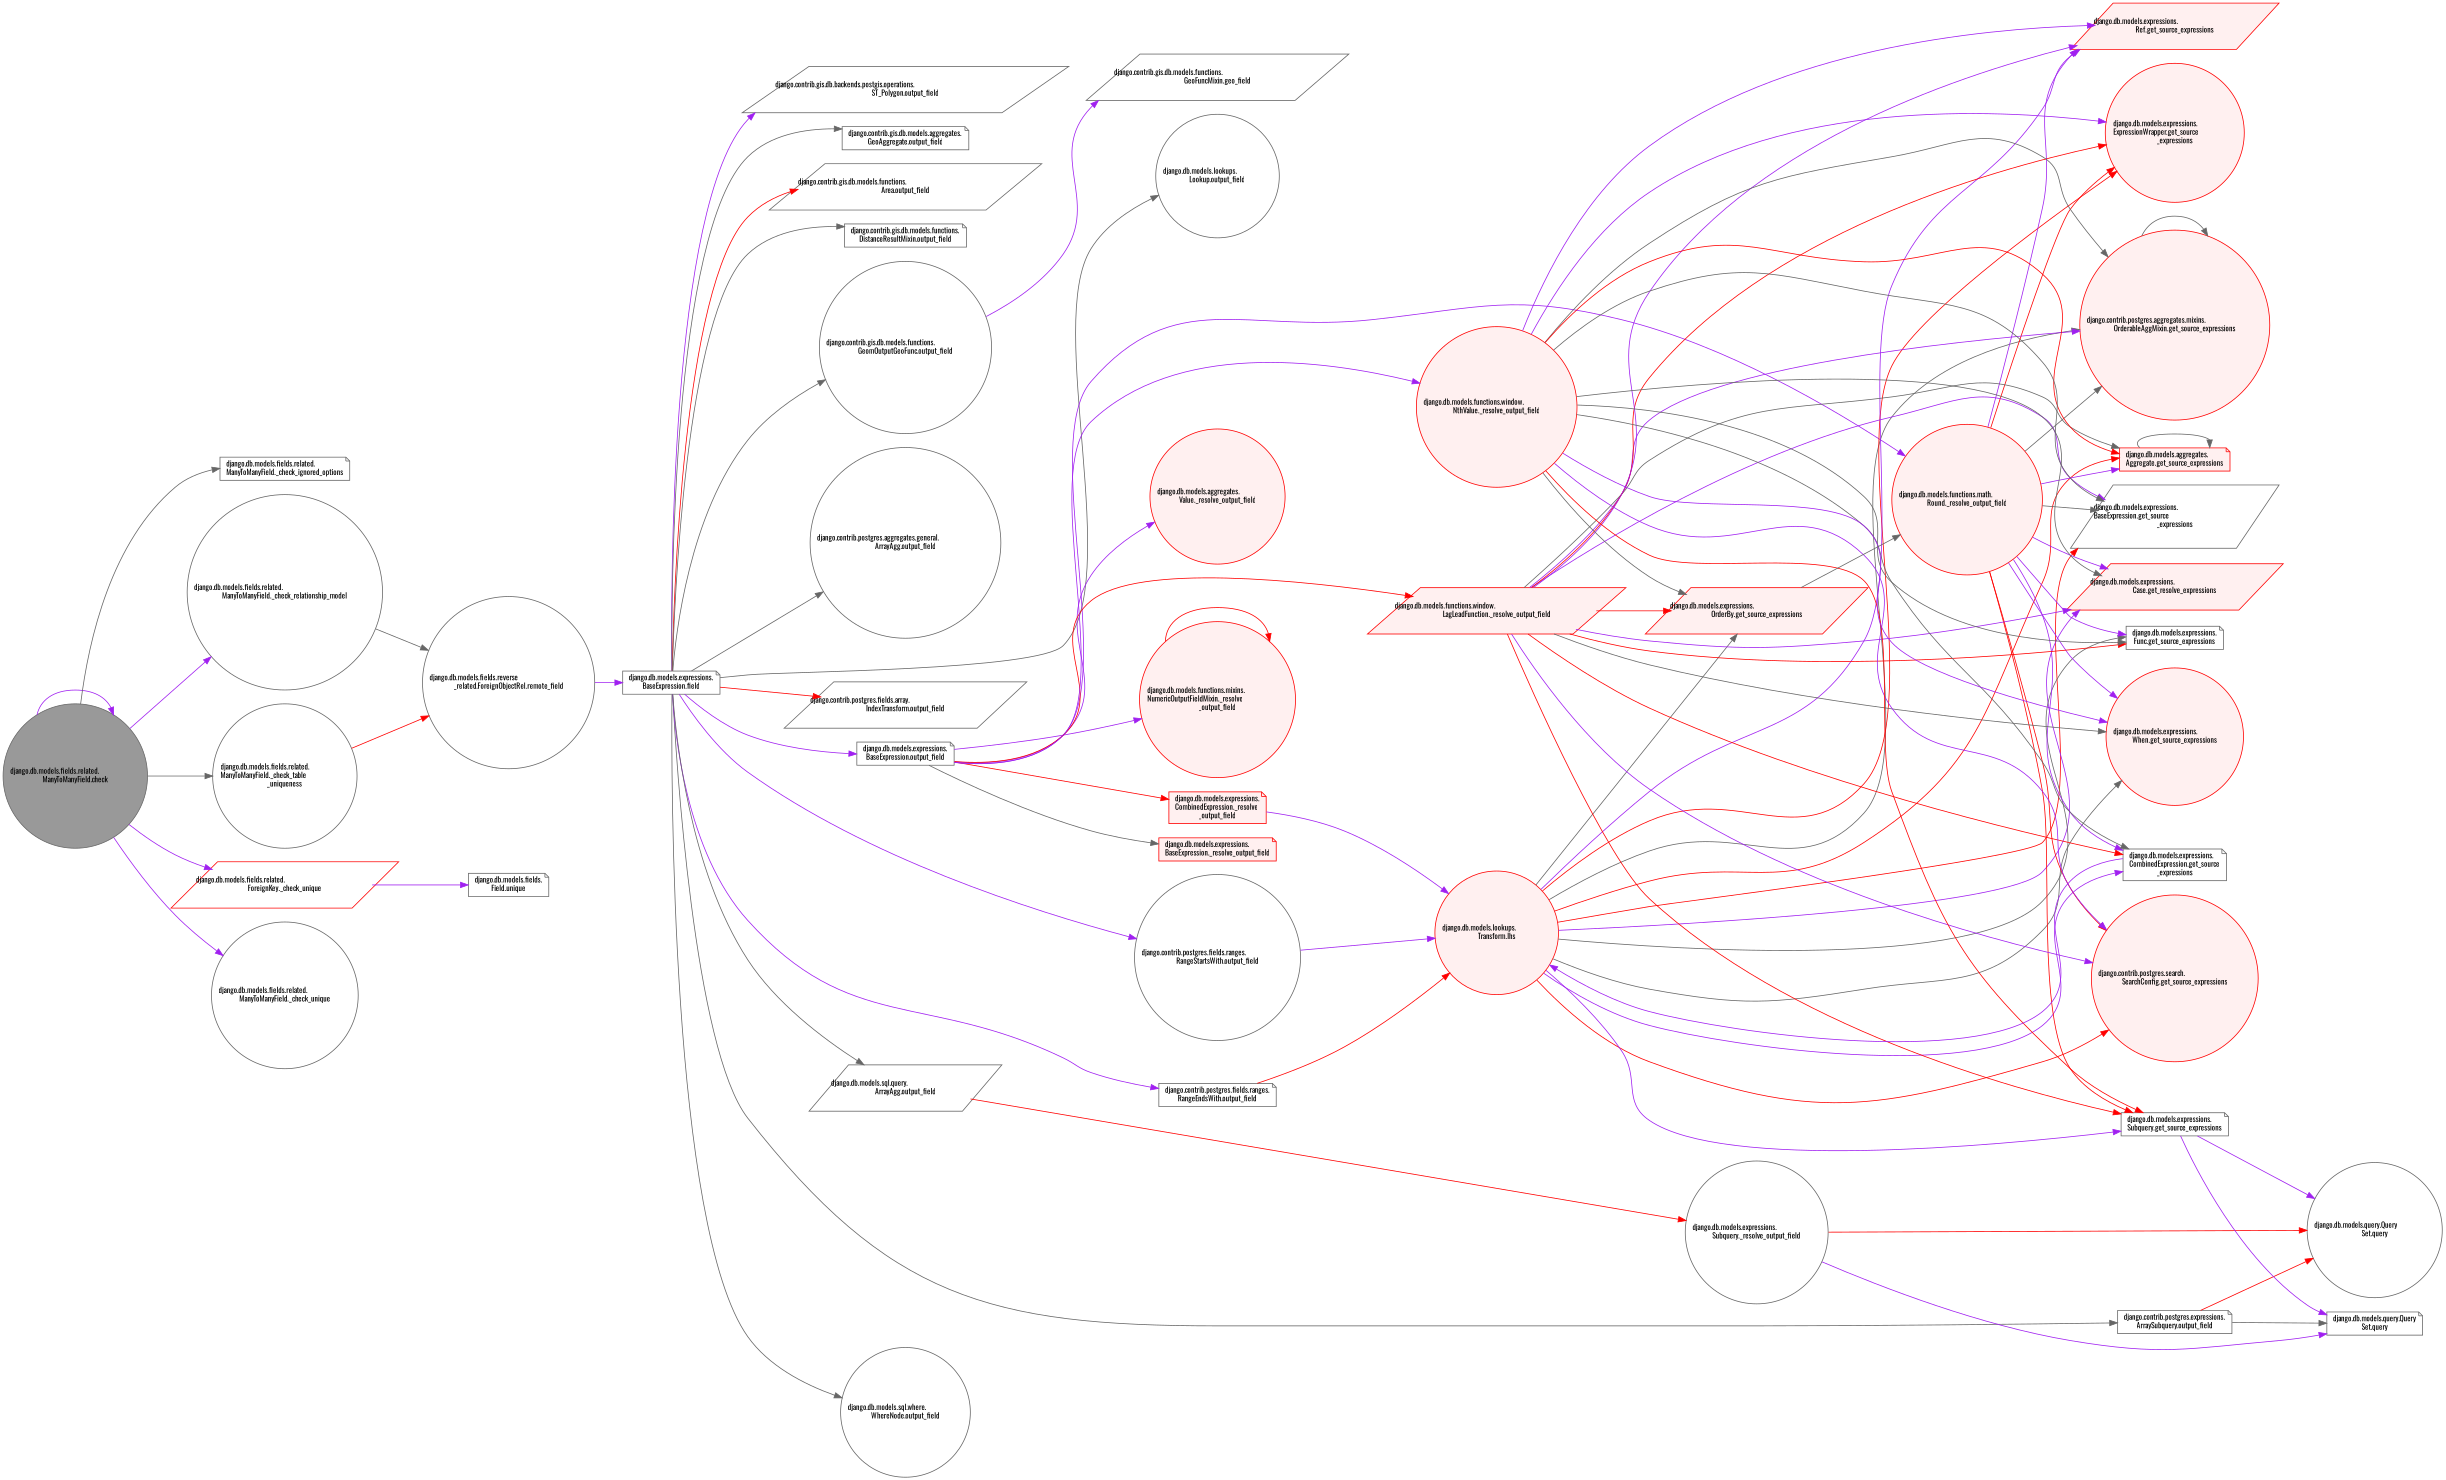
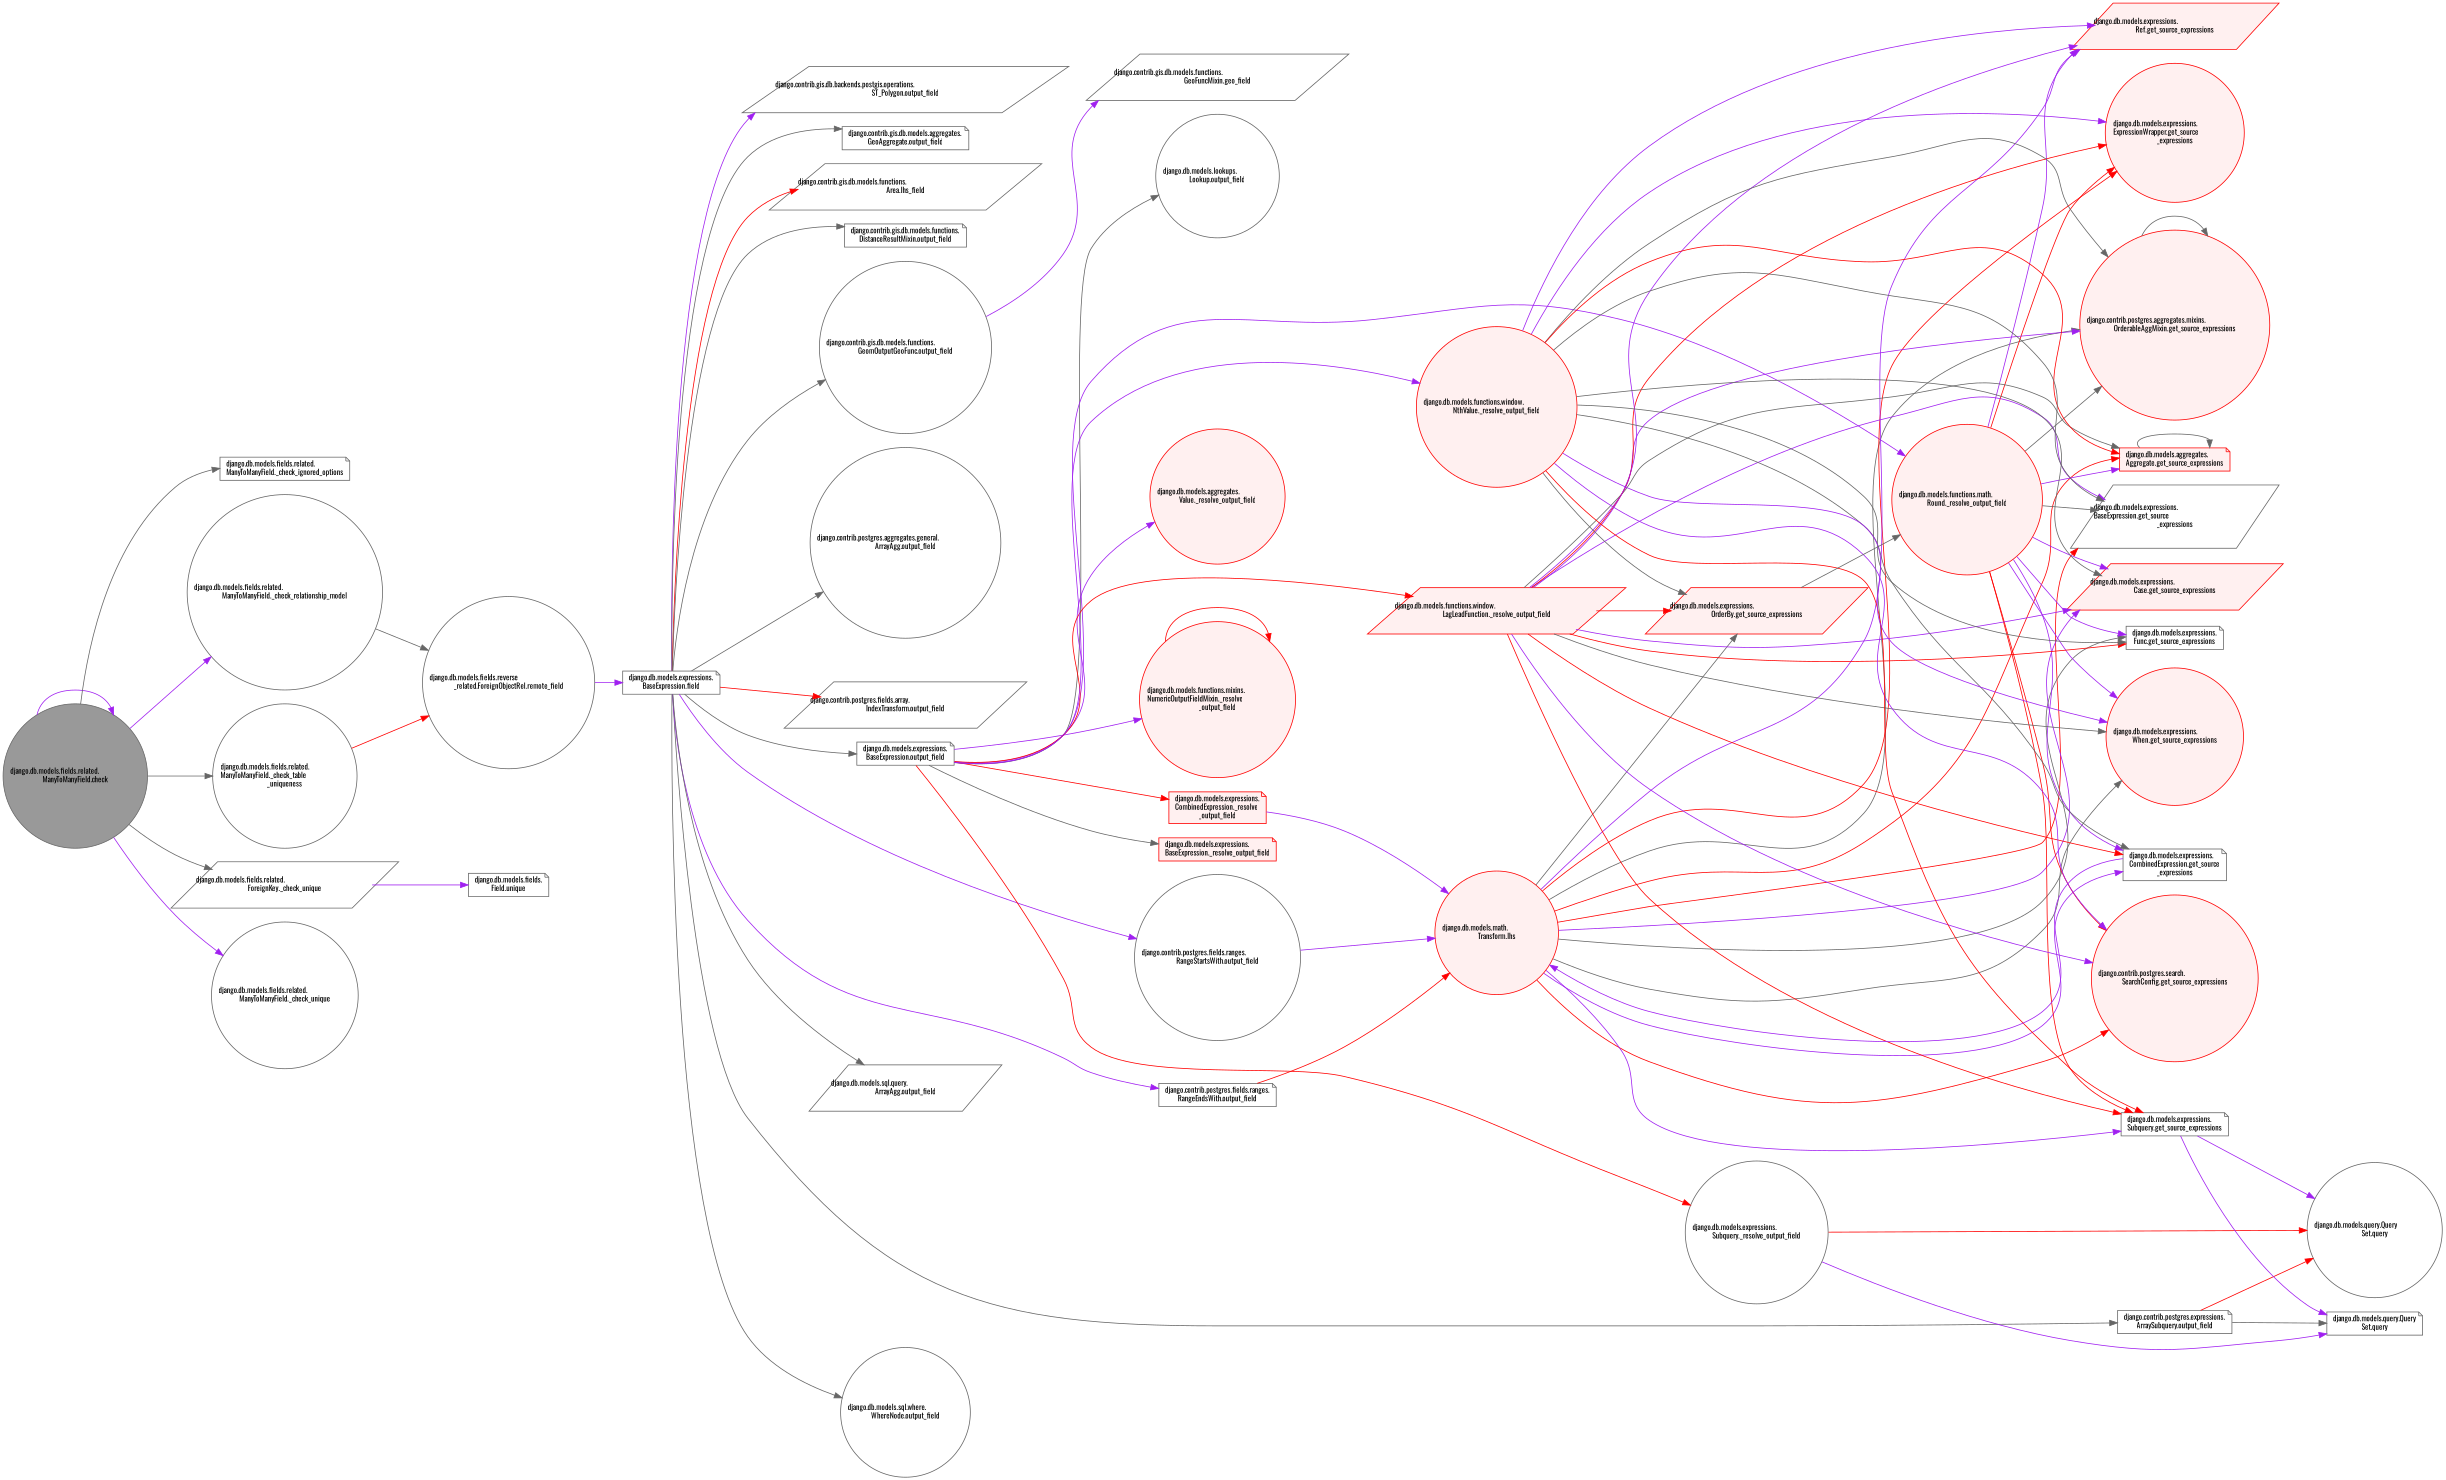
node "django.contrib.gis.db.models.functions. Area.output_field": label "django.contrib.gis.db.models.functions. Area.output_field" -> "django.contrib.gis.db.models.functions. Area.lhs_field"
edge "django.db.models.expressions. BaseExpression.field" -> "django.db.models.lookups. Lookup.output_field": now "django.db.models.expressions. BaseExpression.output_field" -> "django.db.models.lookups. Lookup.output_field"
node "django.db.models.expressions. Case.get_resolve_expressions": label "django.db.models.expressions. Case.get_resolve_expressions" -> "django.db.models.expressions. Case.get_source_expressions"
edge "django.db.models.expressions. BaseExpression.field" -> "django.db.models.expressions. BaseExpression.output_field": color purple -> gray40
edge "django.db.models.fields.related. ManyToManyField.check" -> "django.db.models.fields.related. ForeignKey._check_unique": color purple -> gray40
node "django.db.models.fields.related. ForeignKey._check_unique": color red -> grey40
node "django.db.models.lookups. Transform.lhs": label "django.db.models.lookups. Transform.lhs" -> "django.db.models.math. Transform.lhs"
edge "django.db.models.sql.query. ArrayAgg.output_field" -> "django.db.models.expressions. Subquery._resolve_output_field": now "django.db.models.expressions. BaseExpression.output_field" -> "django.db.models.expressions. Subquery._resolve_output_field"
